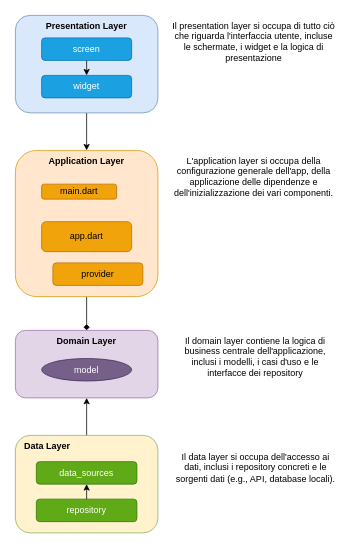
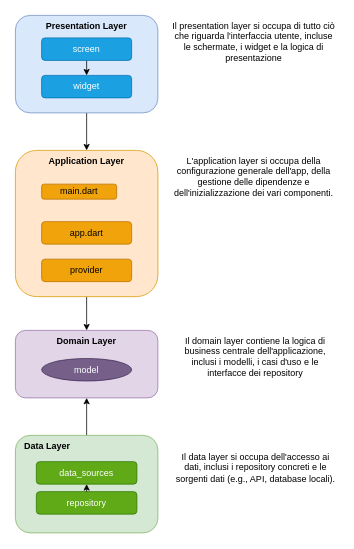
node "L'application layer si occupa della configurazione generale dell'app, della applicazione delle dipendenze e dell'inizializzazione dei vari componenti.": label "L'application layer si occupa della configurazione generale dell'app, della applicazione delle dipendenze e dell'inizializzazione dei vari componenti." -> "L'application layer si occupa della configurazione generale dell'app, della gestione delle dipendenze e dell'inizializzazione dei vari componenti."
node "app.dart": size 90x30 -> 90x23
node "provider": moved (98, 274) -> (87, 270)
edge "Application Layer" -> "Domain Layer": arrowhead diamond -> classic
node "Data Layer": fillcolor #fff2cc -> #d5e8d4
node "repository": moved (87, 510) -> (87, 503)
